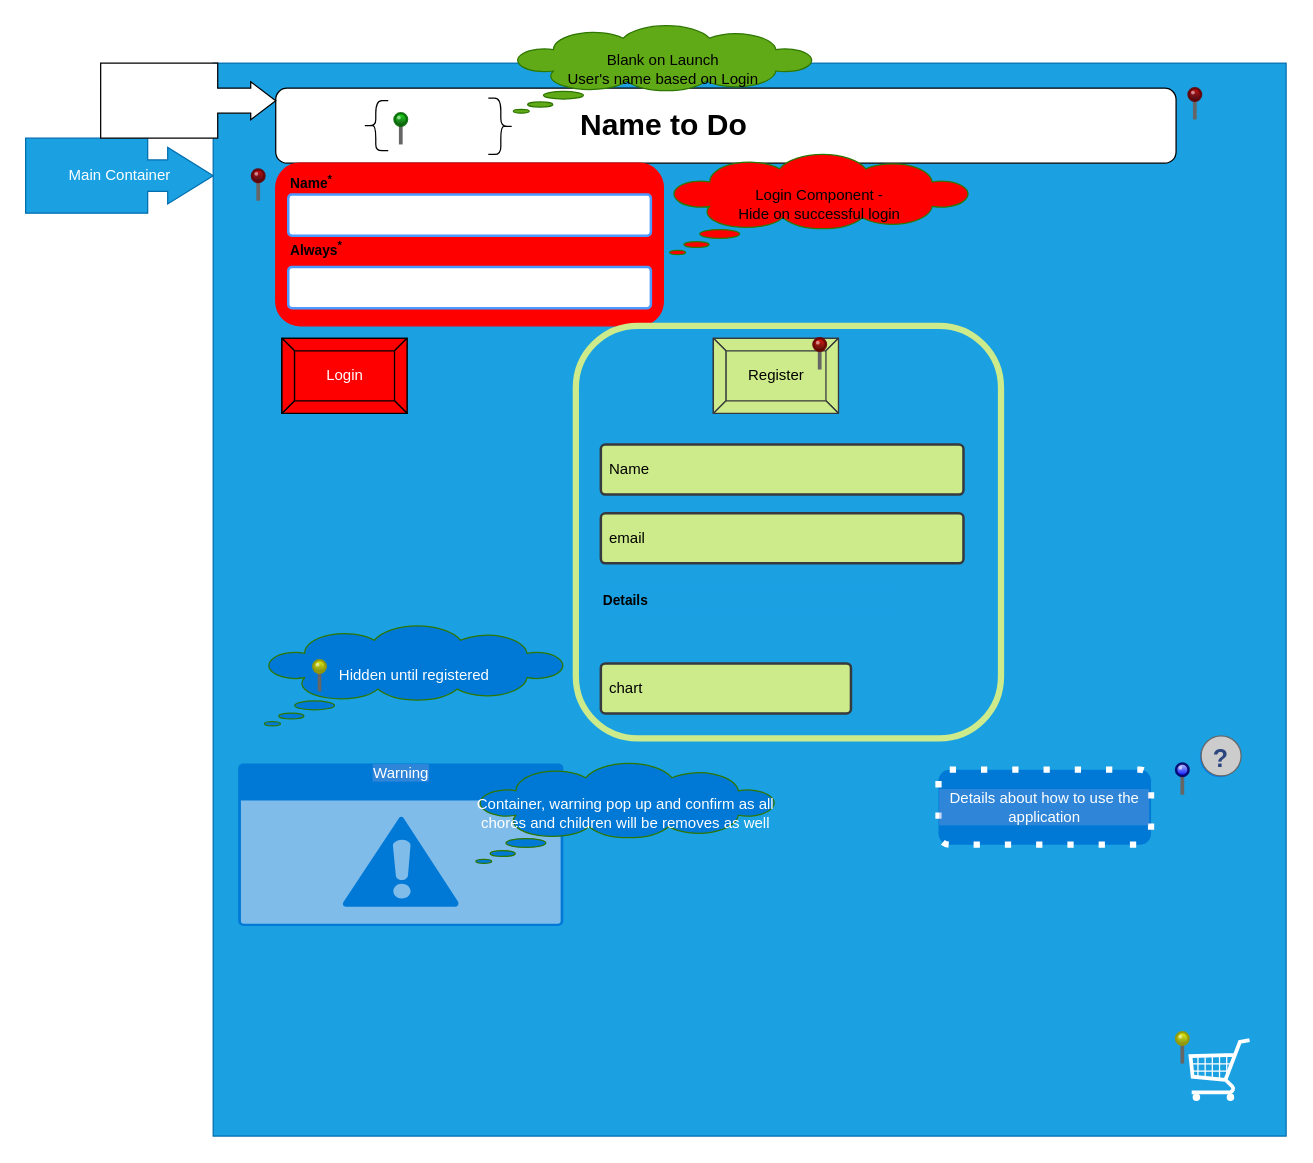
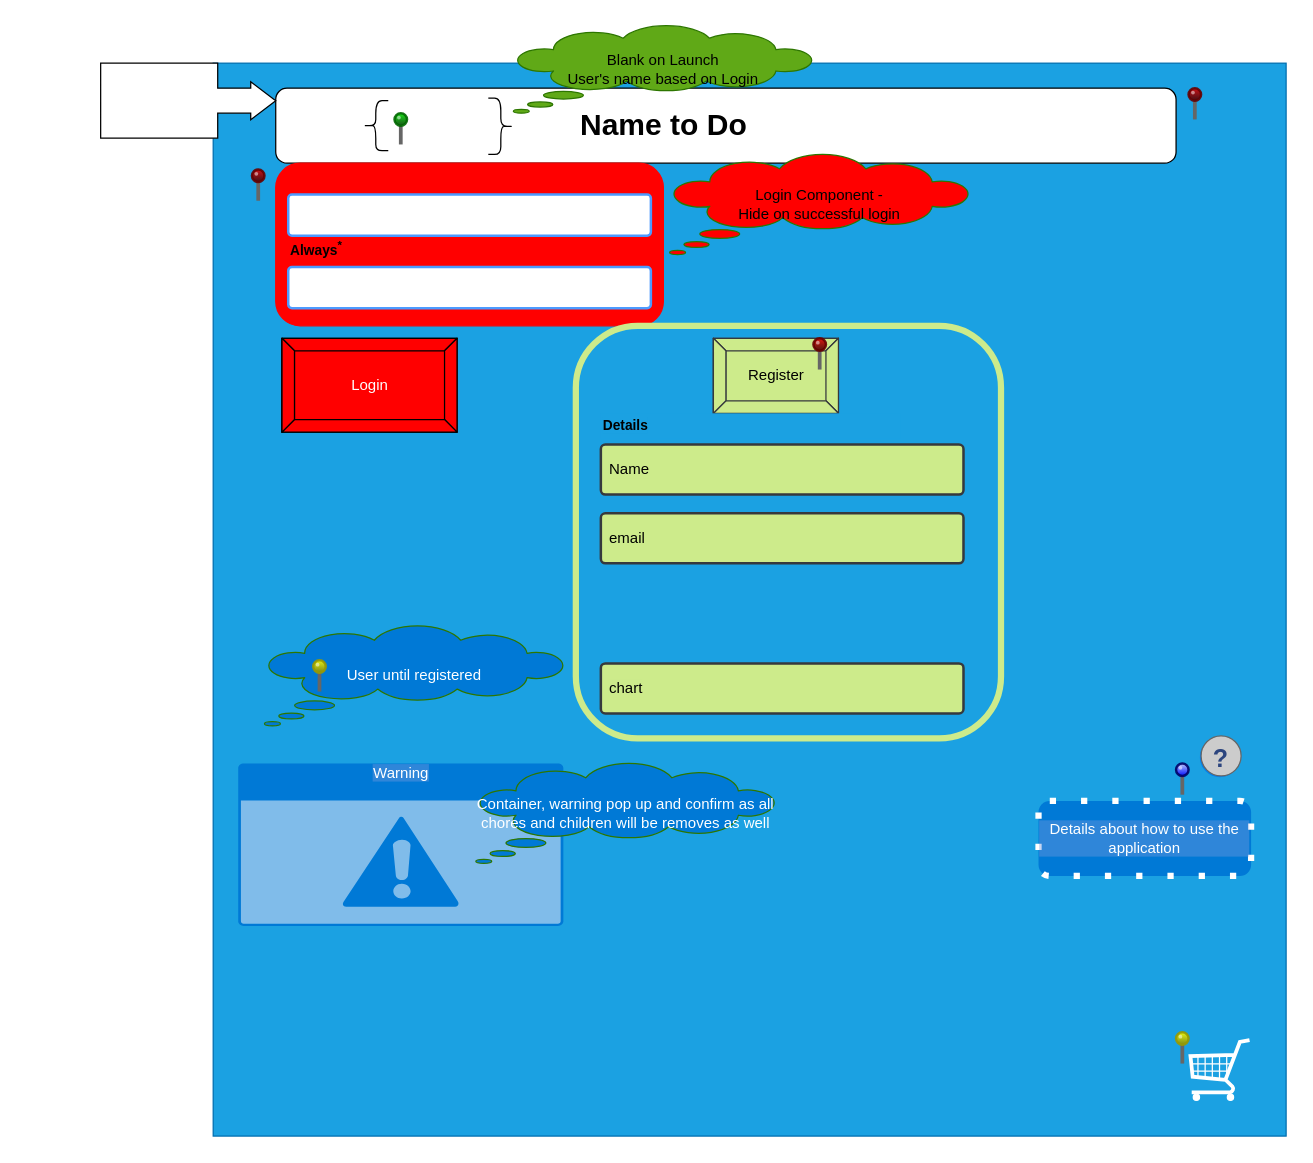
node "Main Container": removed
node "Name*": removed
node "Login": size 125x75 -> 175x94
node "Details": moved (751, 601) -> (751, 426)
node "Hidden until registered": label "Hidden until registered" -> "User until registered"
node "chart": size 250x50 -> 363x50
node "Details about how to use the application": moved (1044, 807) -> (1144, 838)
